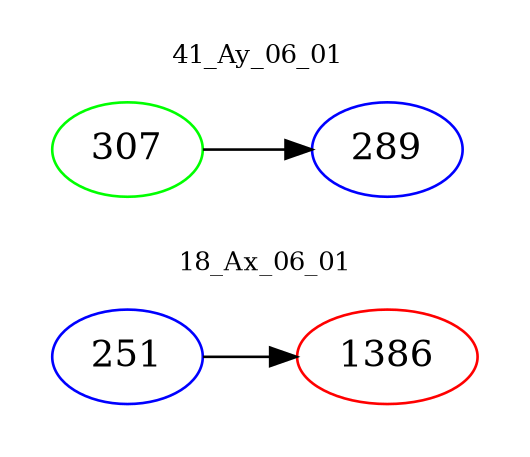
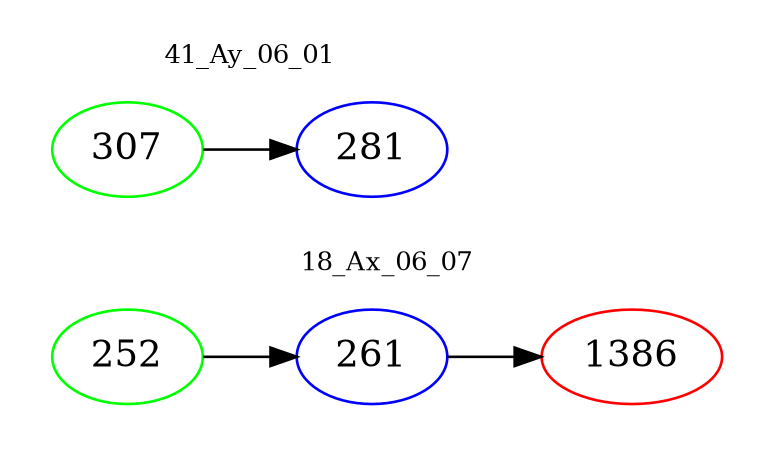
node "289": label "289" -> "281"
cluster "18_Ax_06_01": label "18_Ax_06_01" -> "18_Ax_06_07"
node "252": added
node "251": label "251" -> "261"
